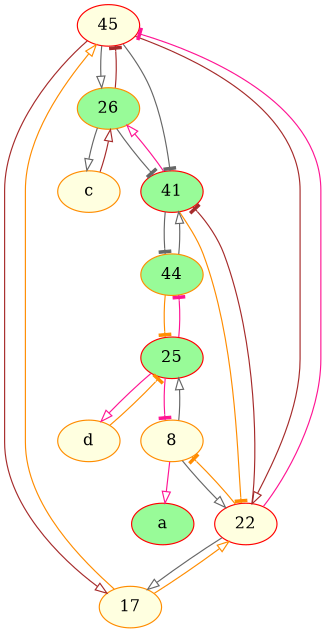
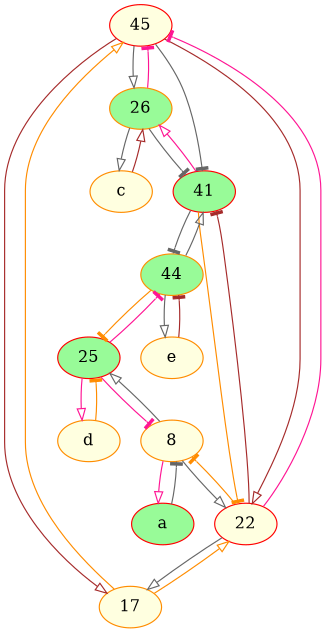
edge "26" -> "45": color brown -> deeppink
node "e": added
edge "a" -> "8": added
